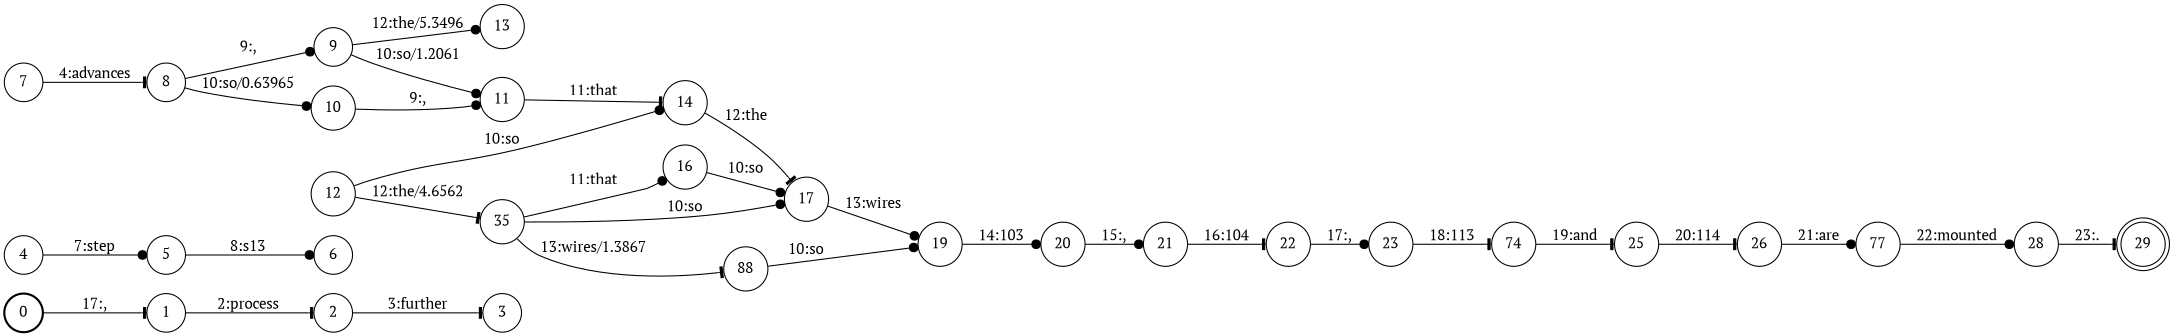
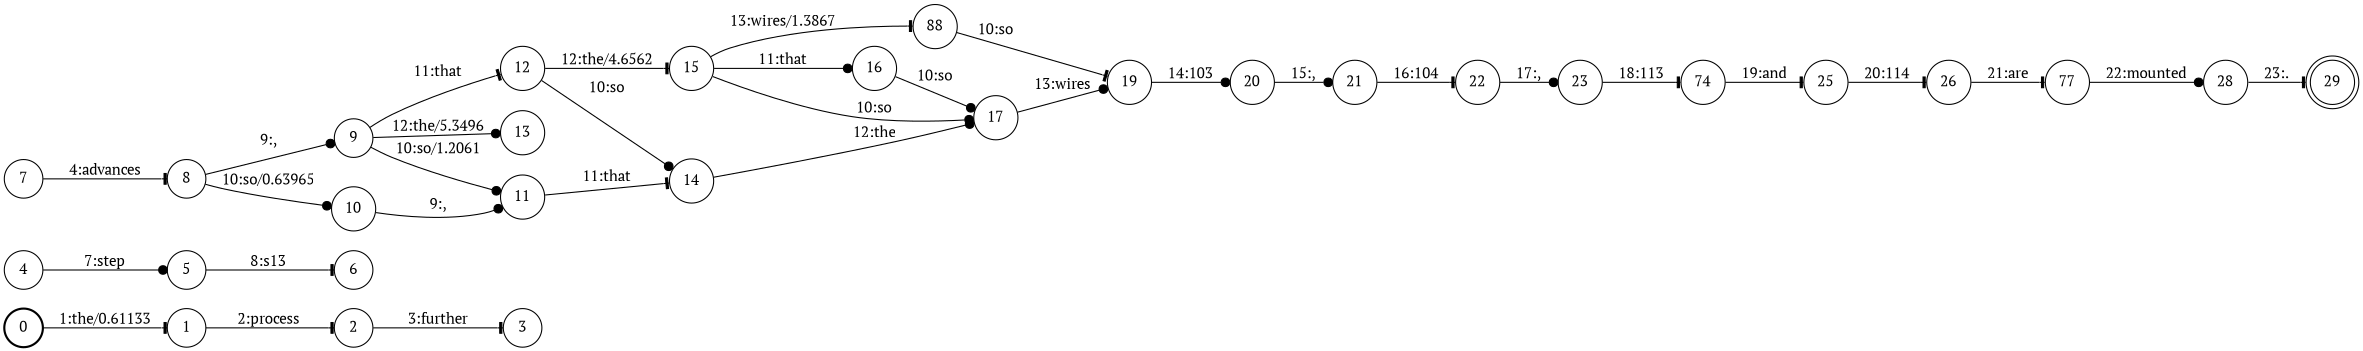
edge "9" -> "12": added, label "11:that"
edge "14" -> "17": arrowhead tee -> dot
node "35": label "35" -> "15"
edge "26" -> "77": arrowhead dot -> tee
edge "5" -> "6": arrowhead dot -> tee
edge "88" -> "19": arrowhead dot -> tee
edge "0" -> "1": label "17:," -> "1:the/0.61133"
